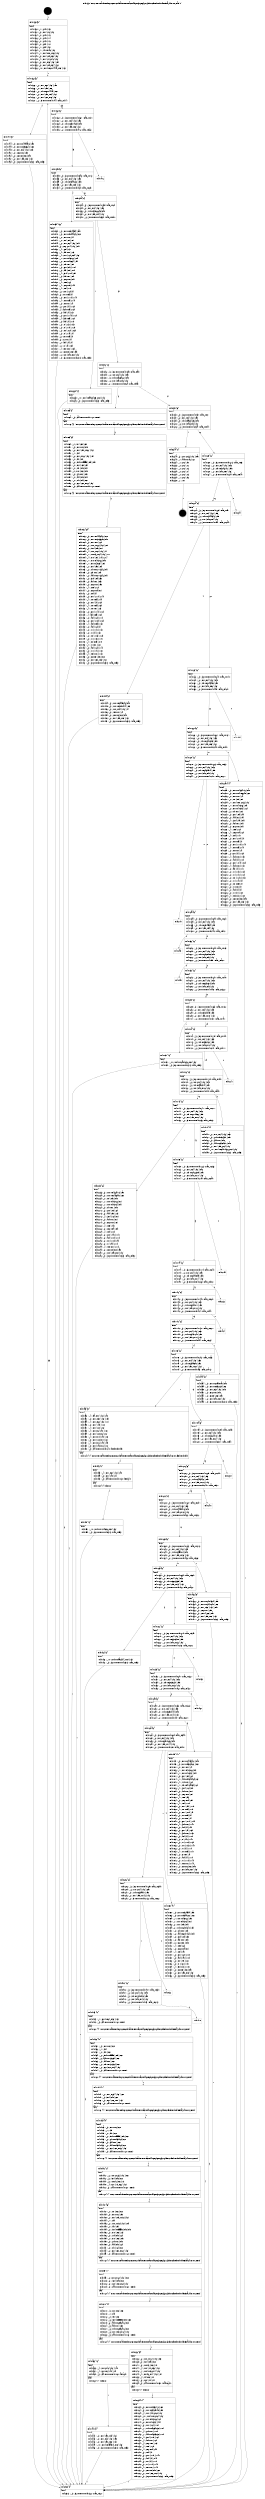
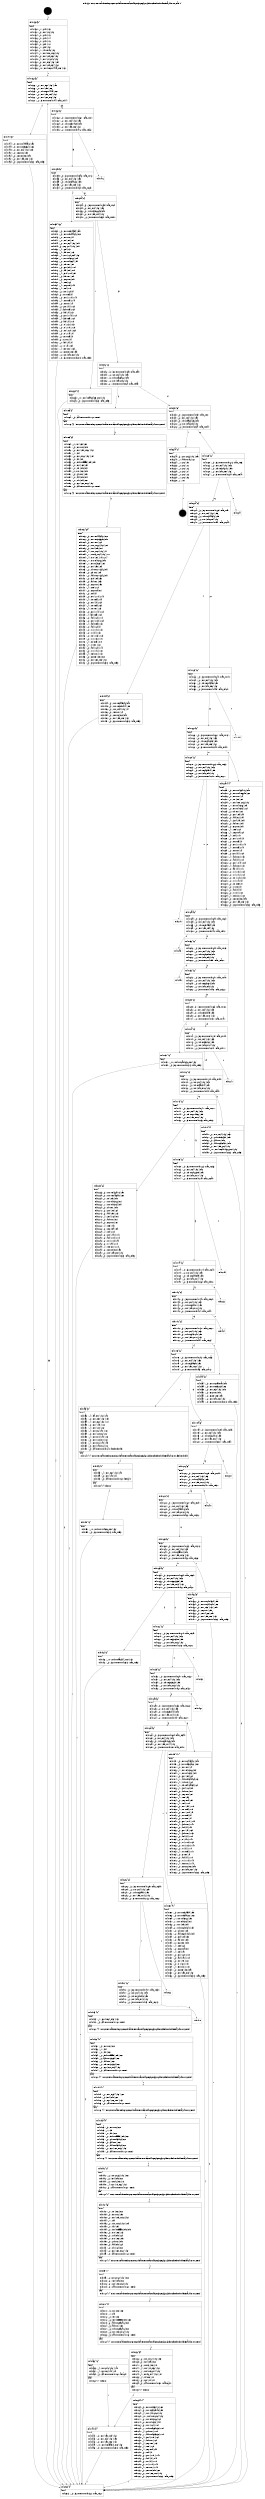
edge "0x401c38 [39]" -> "0x401c5f [114]": now "0x401c38 [39]" -> "0x401a40 [24]"
